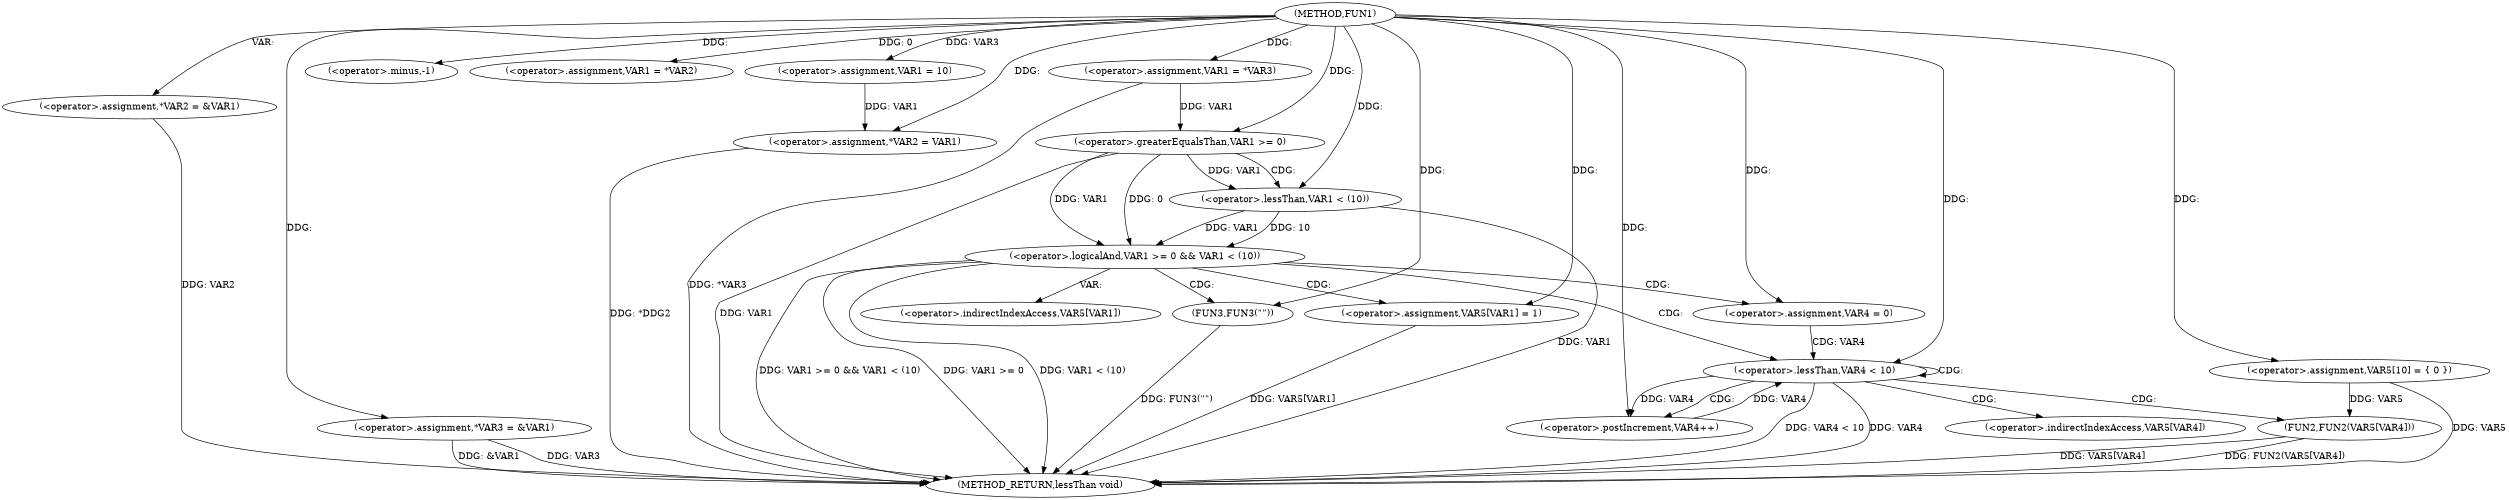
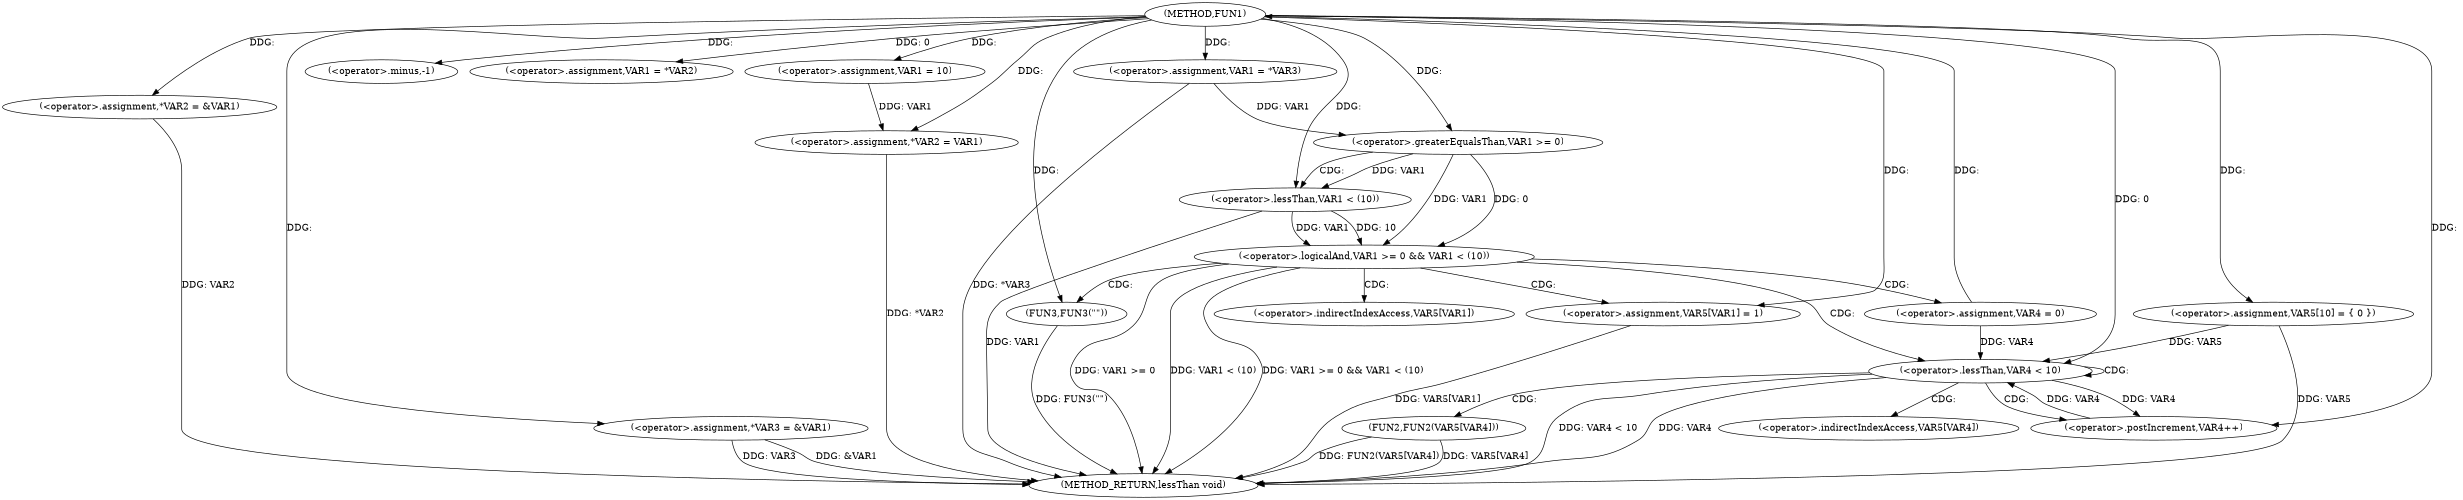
edge "(METHOD,FUN1)" -> "(<operator>.assignment,*VAR2 = &VAR1)": label "VAR: " -> "DDG: "
edge "(METHOD,FUN1)" -> "(<operator>.assignment,VAR1 = 10)": label "DDG: VAR3" -> "DDG: "
edge "(METHOD,FUN1)" -> "(<operator>.assignment,VAR4 = 0)": reversed
edge "(METHOD,FUN1)" -> "(<operator>.lessThan,VAR4 < 10)": label "DDG: " -> "DDG: 0"
edge "(<operator>.logicalAnd,VAR1 >= 0 && VAR1 < (10))" -> "(<operator>.indirectIndexAccess,VAR5[VAR1])": label "VAR: " -> "CDG: "
edge "(<operator>.greaterEqualsThan,VAR1 >= 0)" -> "(METHOD_RETURN,lessThan void)": removed, label "DDG: VAR1"
edge "(<operator>.assignment,*VAR2 = VAR1)" -> "(METHOD_RETURN,lessThan void)": label "DDG: *DDG2" -> "DDG: *VAR2"
edge "(<operator>.assignment,VAR4 = 0)" -> "(<operator>.lessThan,VAR4 < 10)": label "CDG: VAR4" -> "DDG: VAR4"
edge "(<operator>.assignment,VAR5[10] = { 0 })" -> "(FUN2,FUN2(VAR5[VAR4]))": now "(<operator>.assignment,VAR5[10] = { 0 })" -> "(<operator>.lessThan,VAR4 < 10)"
